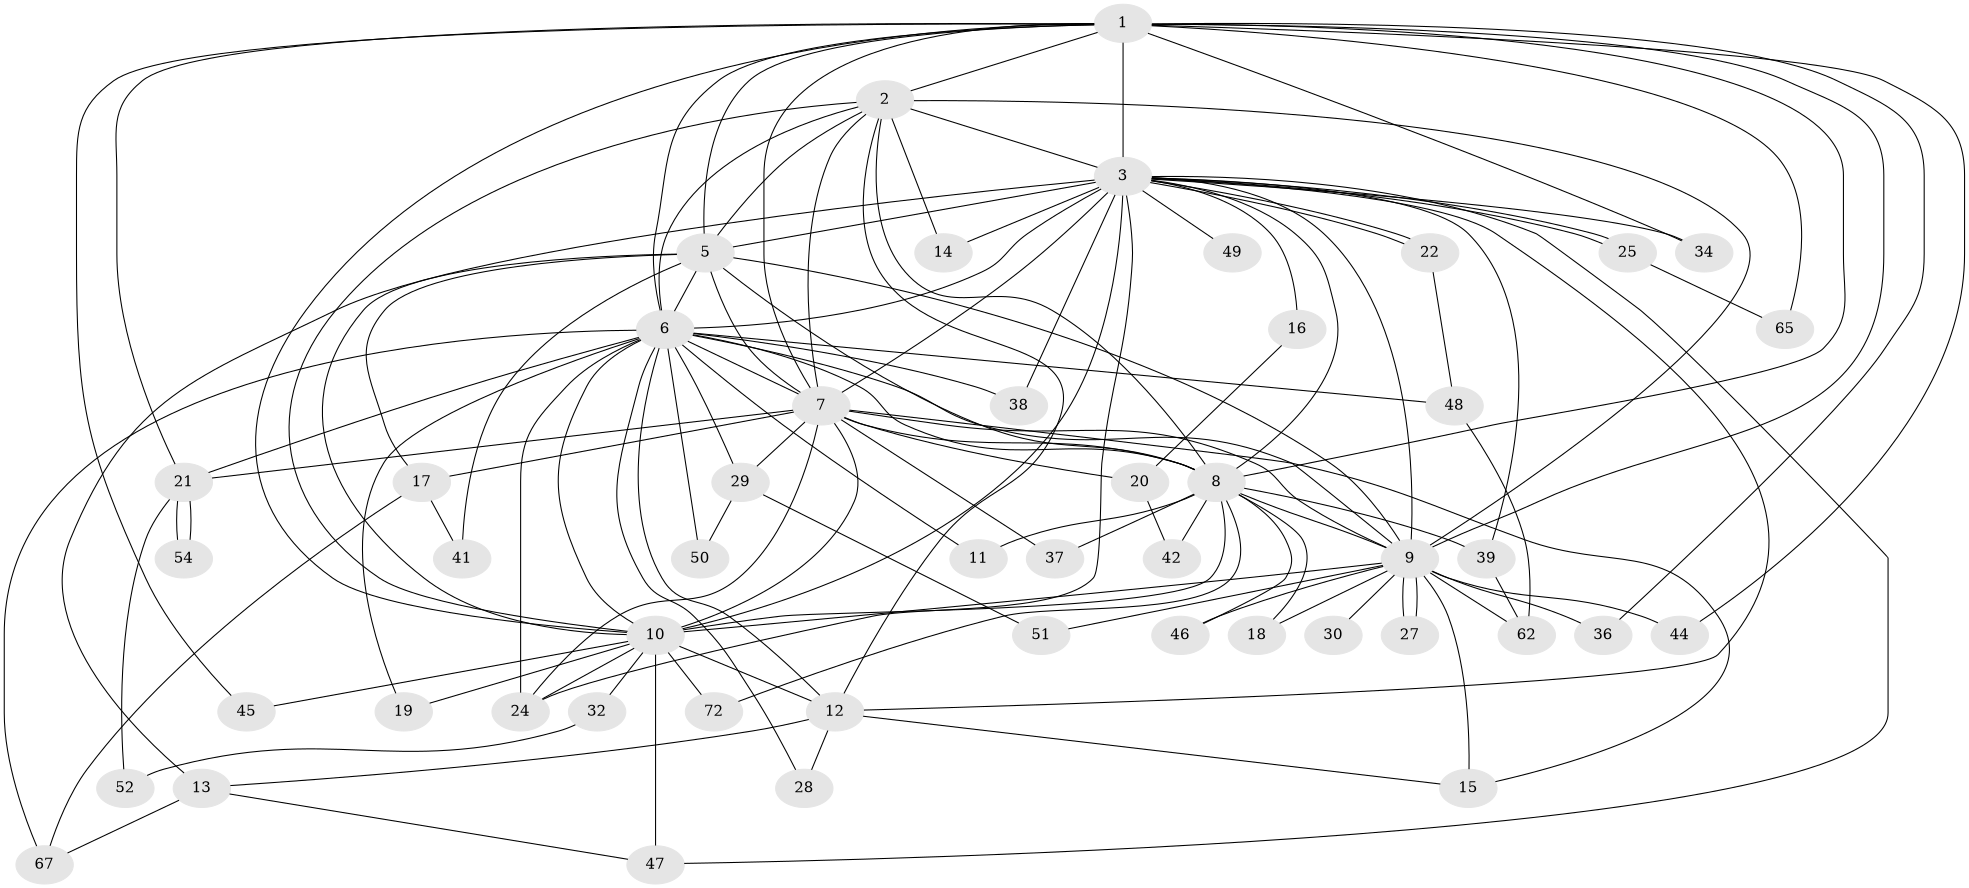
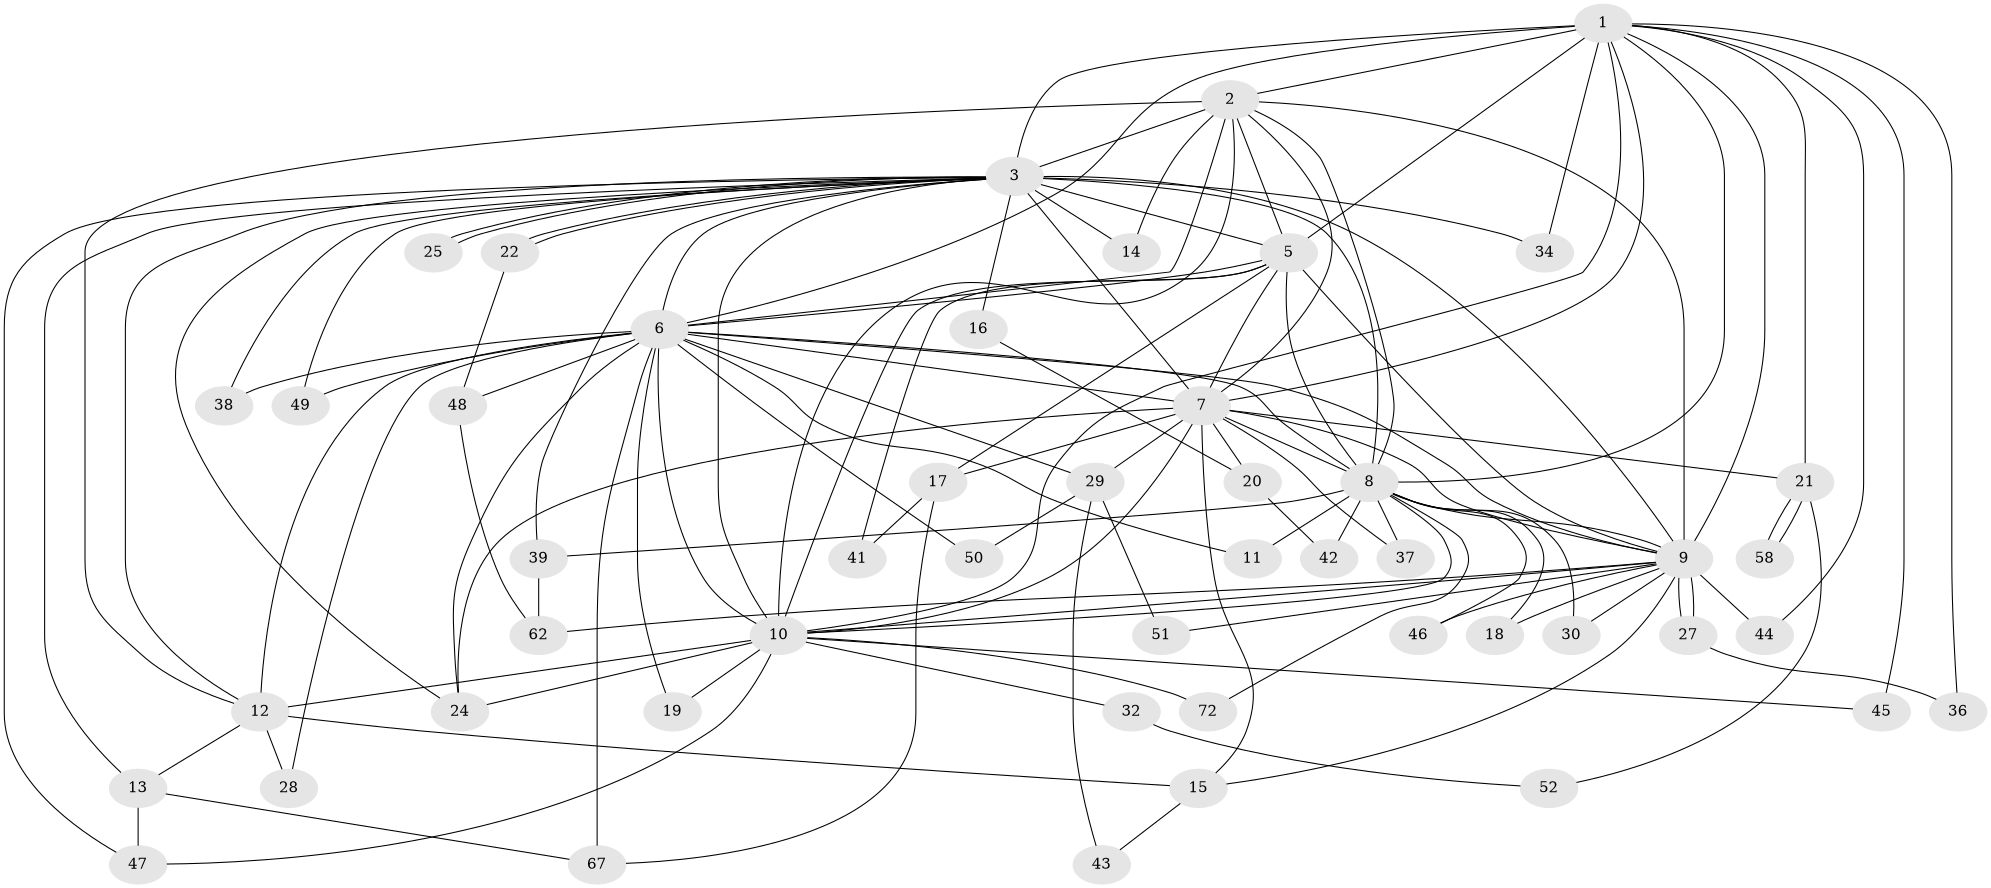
node "65": removed
edge "6" -- "21": now "6" -- "49"
edge "8" -- "30": added
node "54": label "54" -> "58"
edge "9" -- "36": now "27" -- "36"
node "43": added
